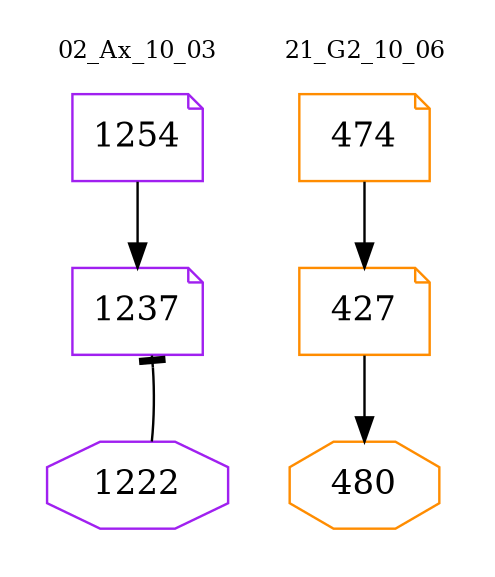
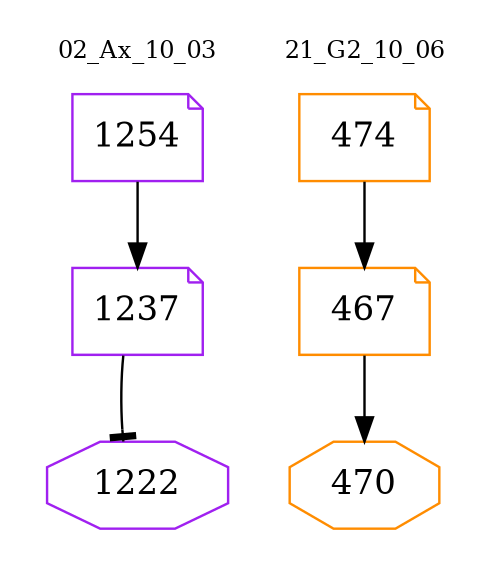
node "427": label "427" -> "467"
edge "1222" -> "1237": reversed
node "480": label "480" -> "470"
